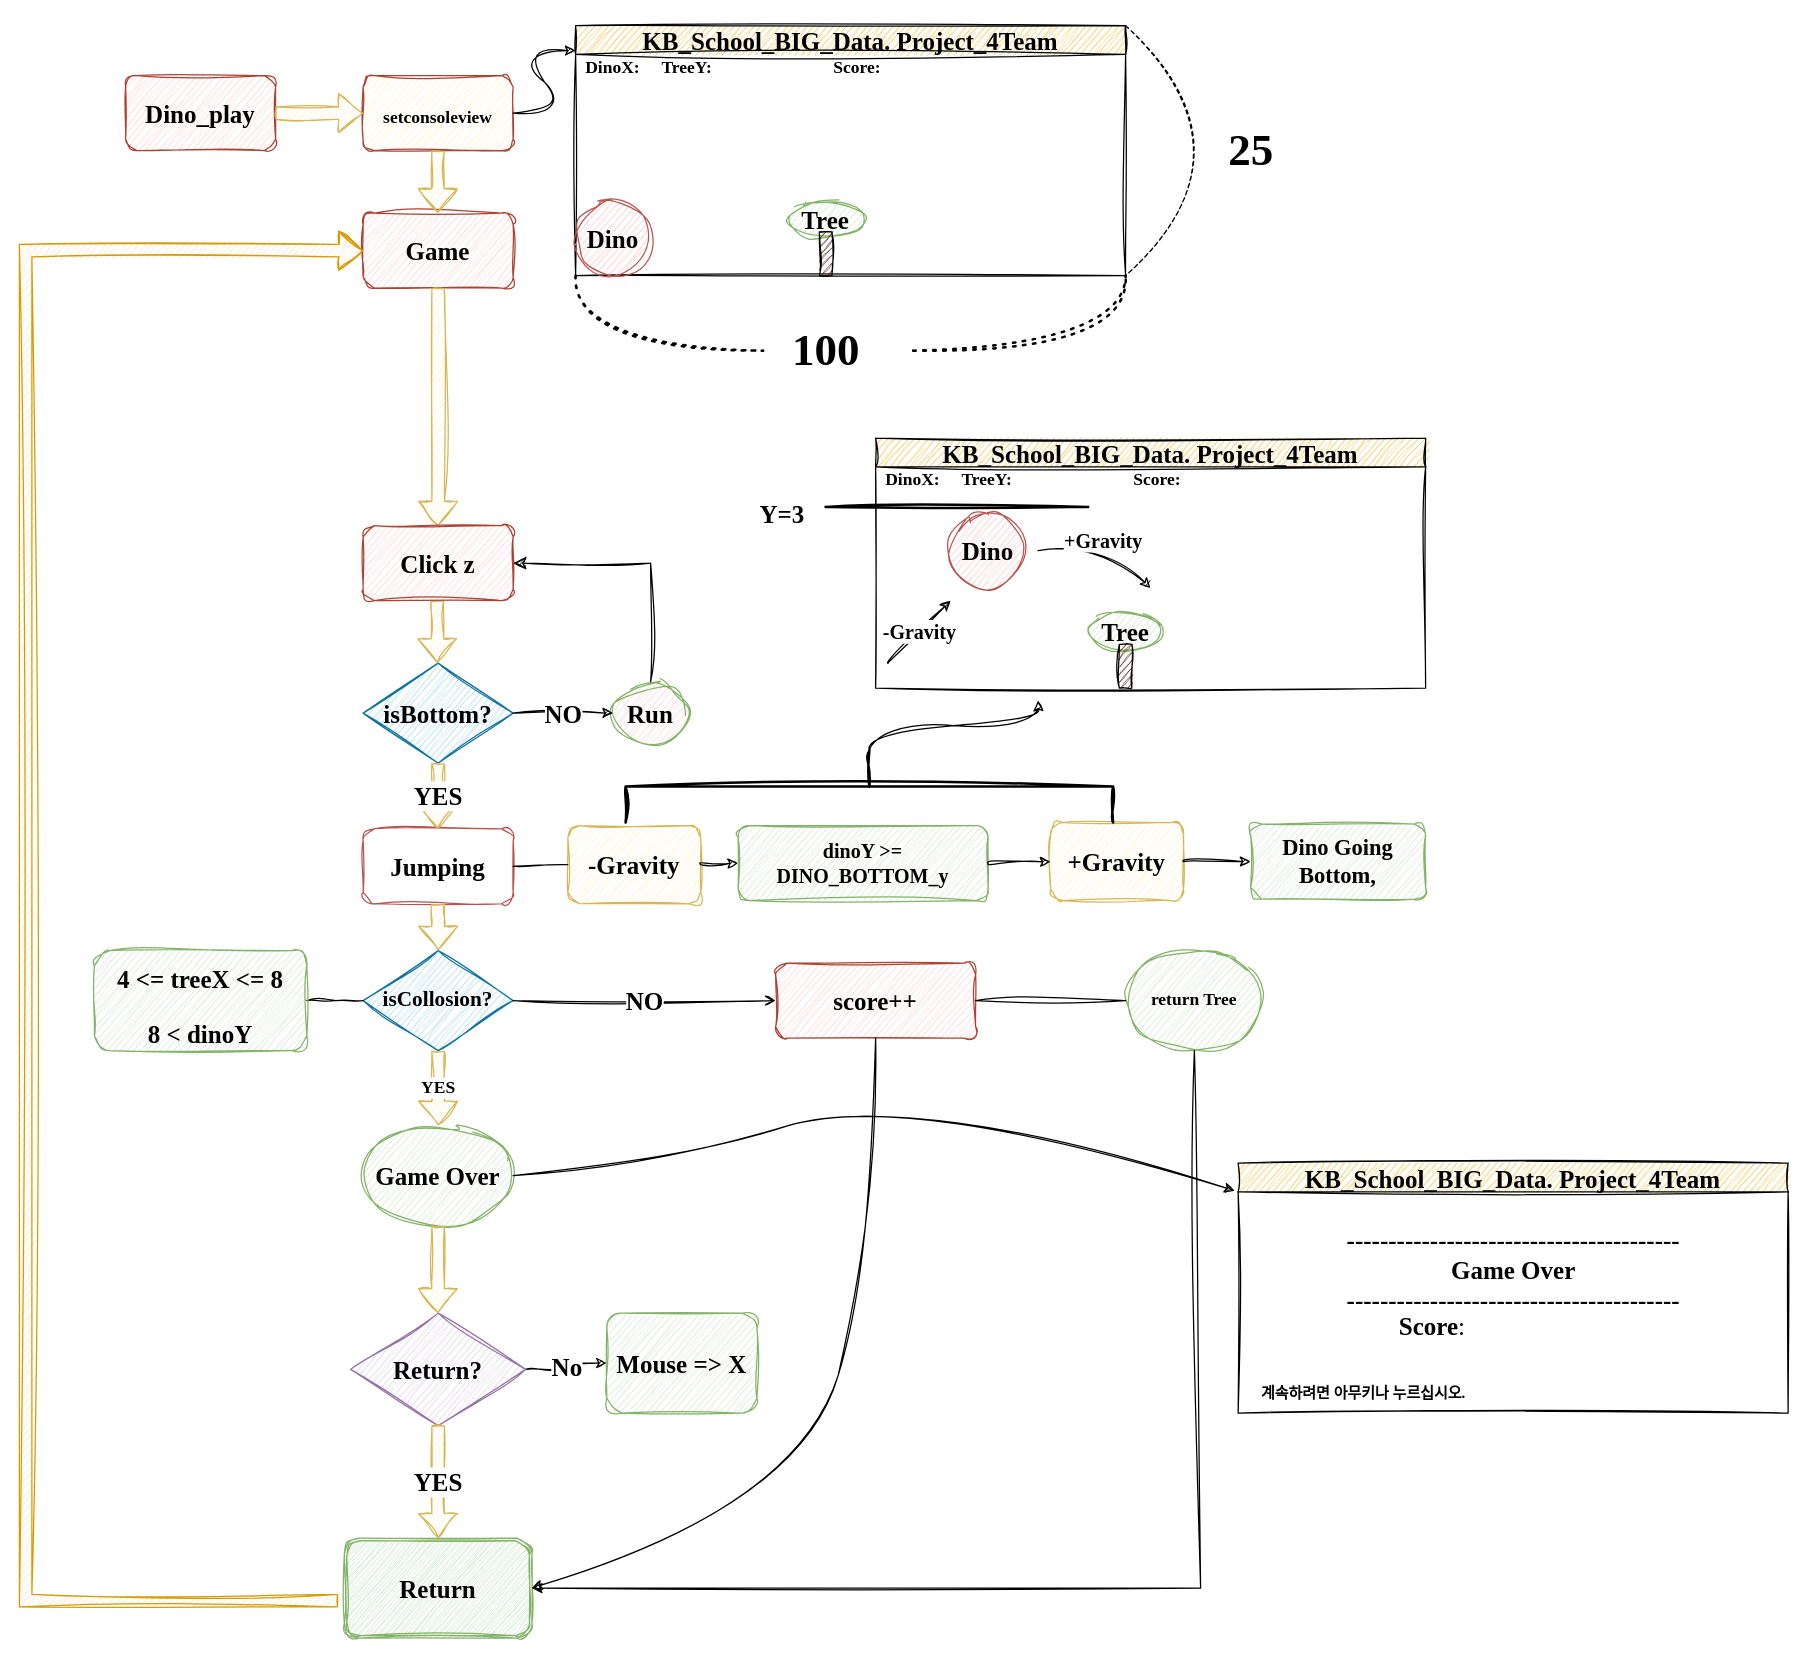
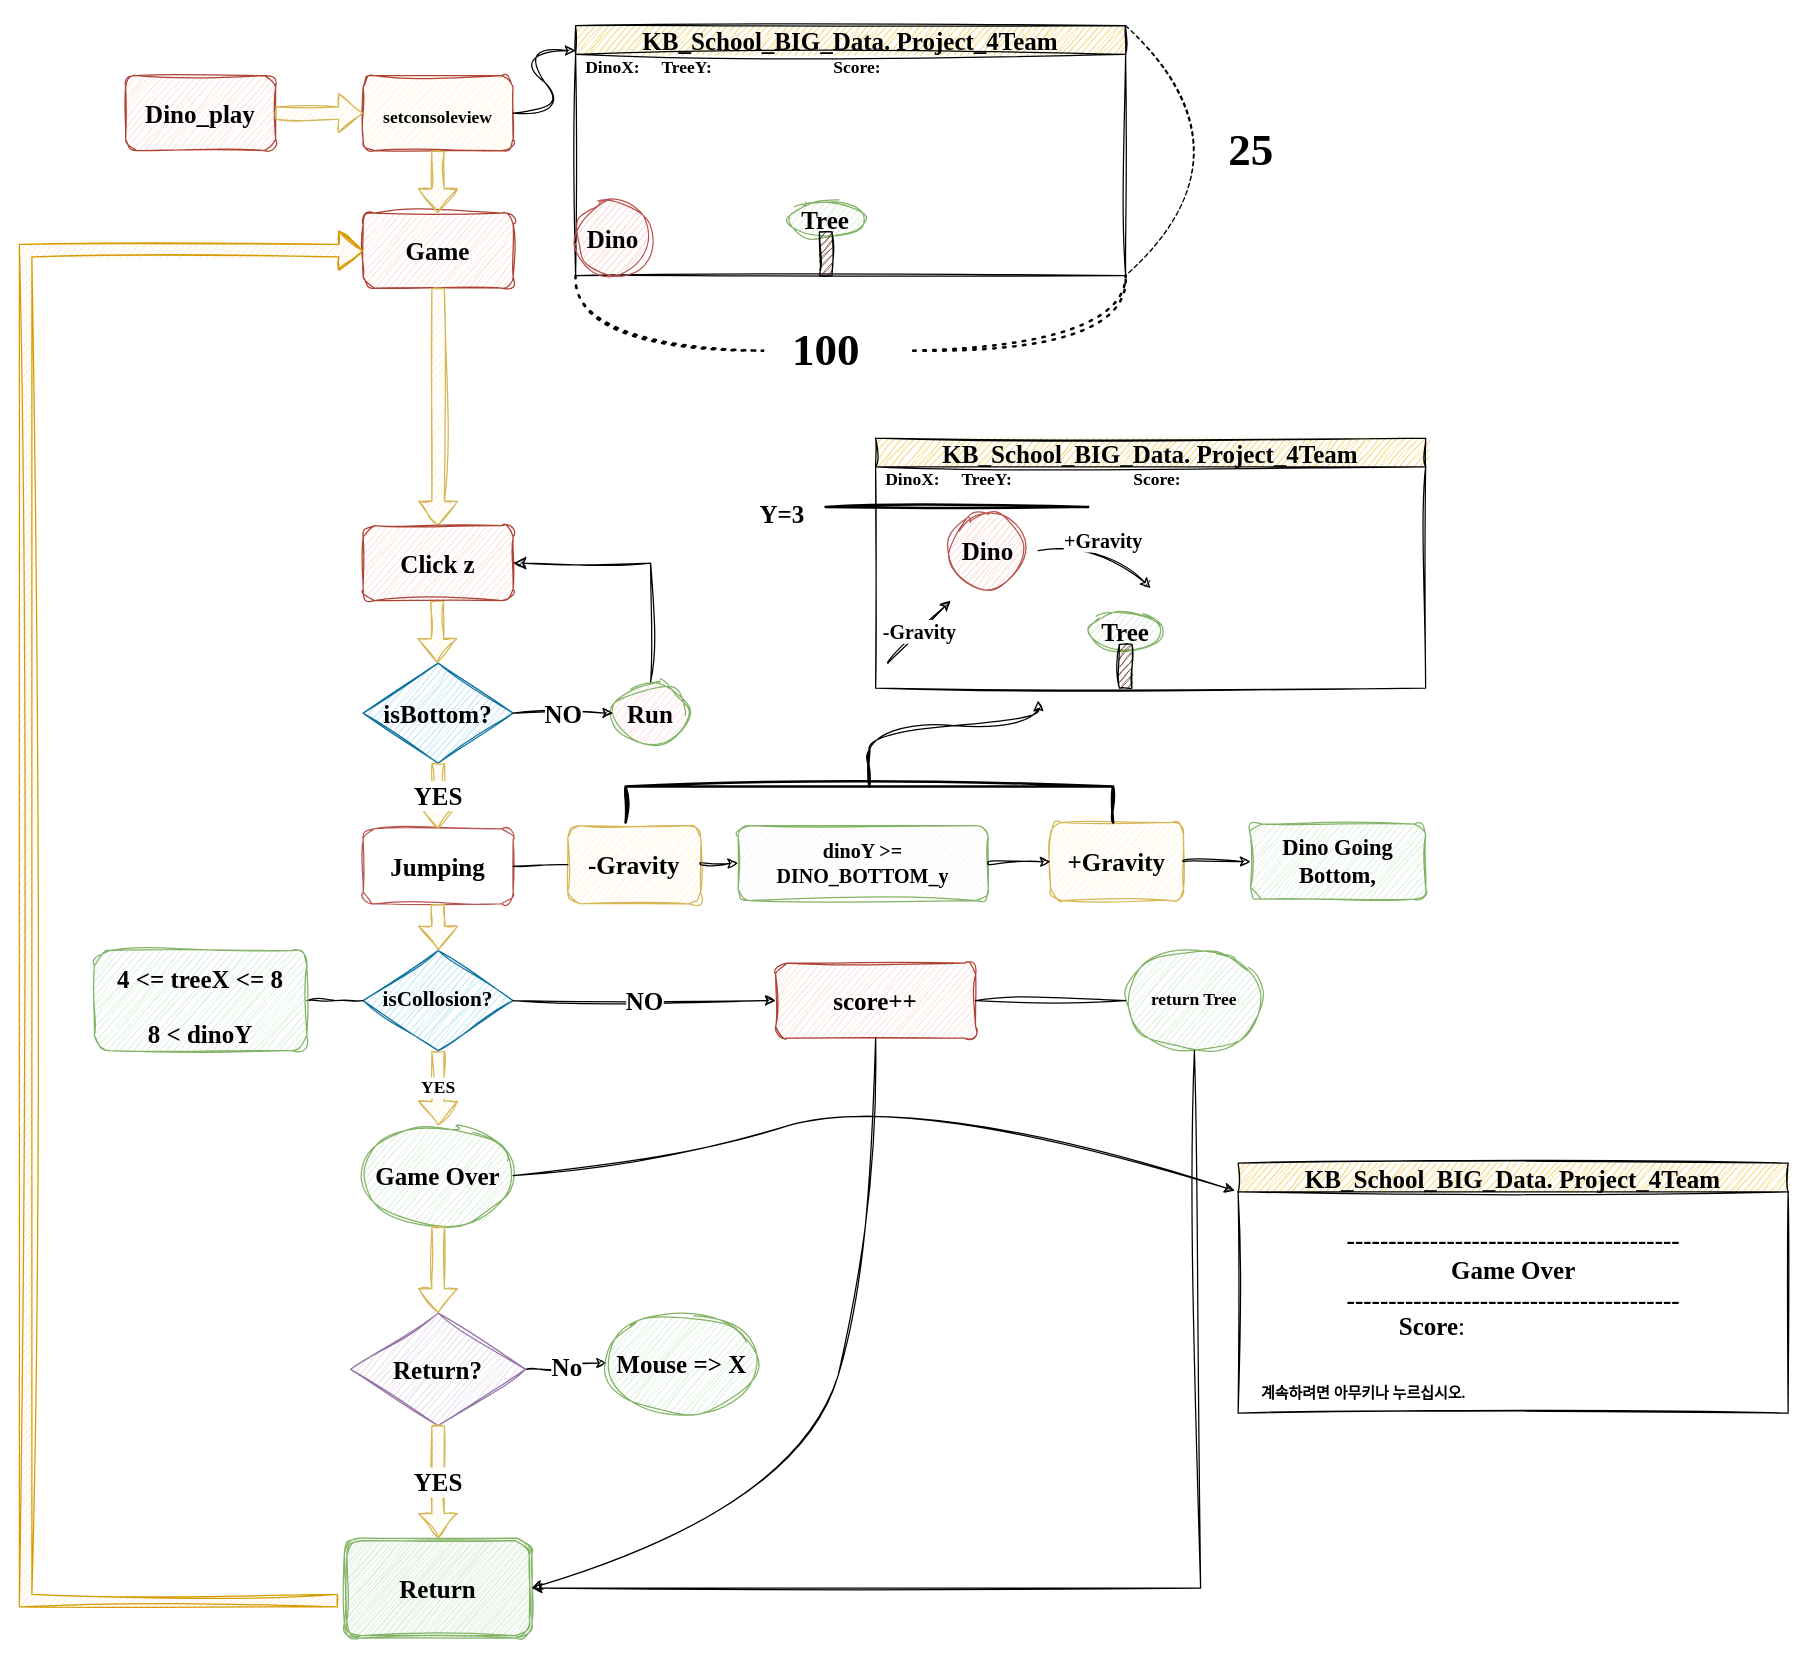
node "dinoY >= DINO_BOTTOM_y": fillcolor #d5e8d4 -> #f5f5f5
edge "isCollosion?" -> "score++": arrowhead open -> classic
node "Mouse => X": shape rounded rectangle -> ellipse
